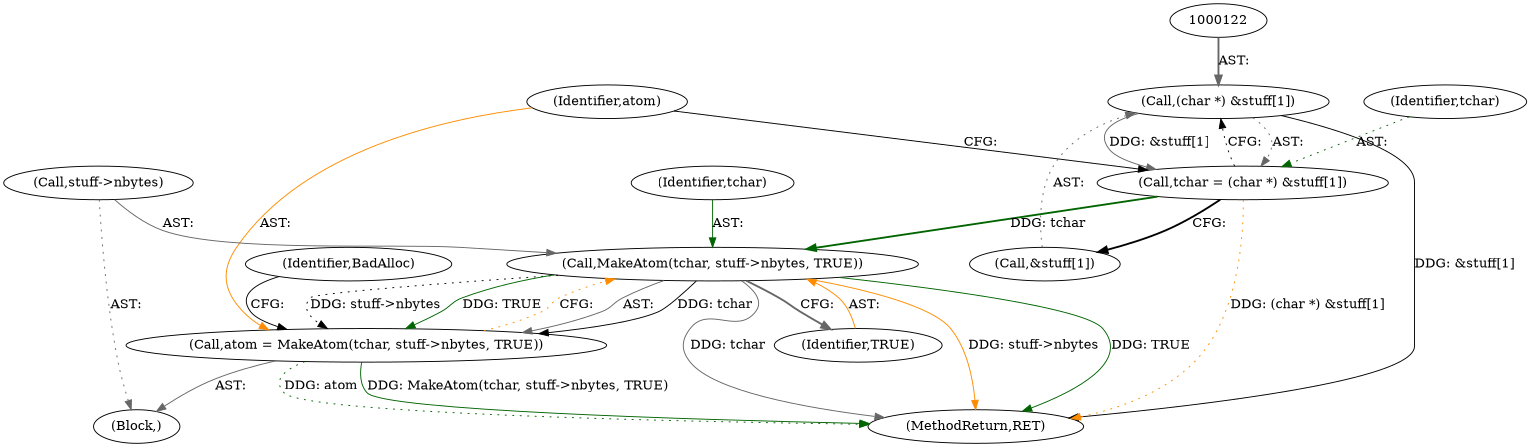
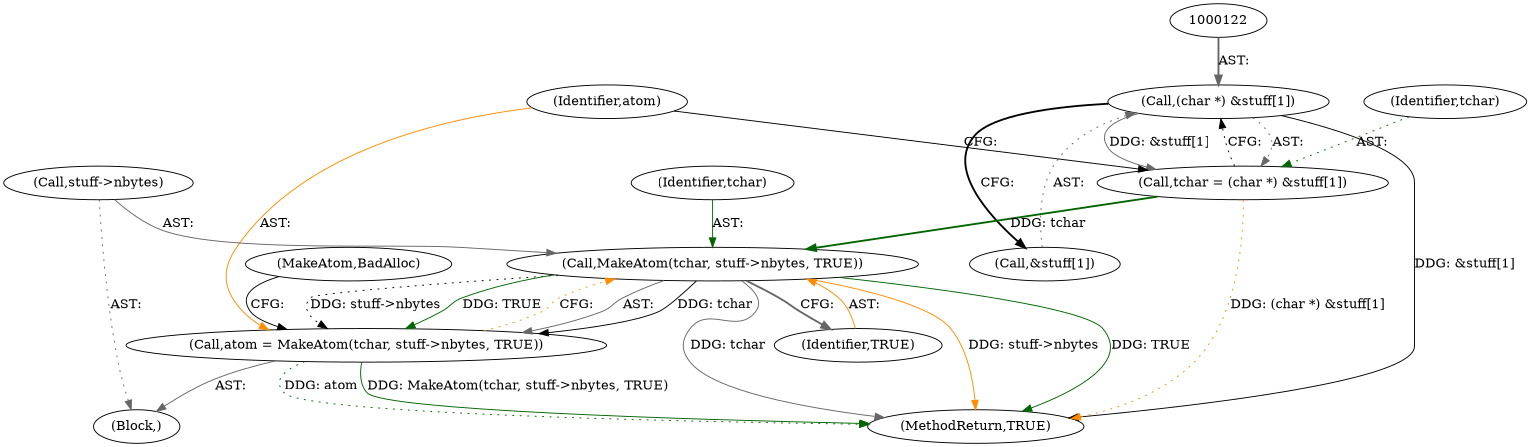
edge "(Call,tchar = (char *) &stuff[1])" -> "(Call,&stuff[1])": now "(Call,(char *) &stuff[1])" -> "(Call,&stuff[1])"
node "(Identifier,BadAlloc)": label "(Identifier,BadAlloc)" -> "(MakeAtom,BadAlloc)"
node "(MethodReturn,RET)": label "(MethodReturn,RET)" -> "(MethodReturn,TRUE)"
